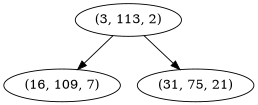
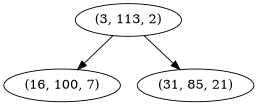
node "(16, 109, 7)": label "(16, 109, 7)" -> "(16, 100, 7)"
node "(31, 75, 21)": label "(31, 75, 21)" -> "(31, 85, 21)"
